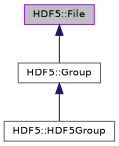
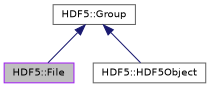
edge "HDF5::Group" -> "HDF5::File": reversed
node "HDF5::HDF5Group": label "HDF5::HDF5Group" -> "HDF5::HDF5Object"
